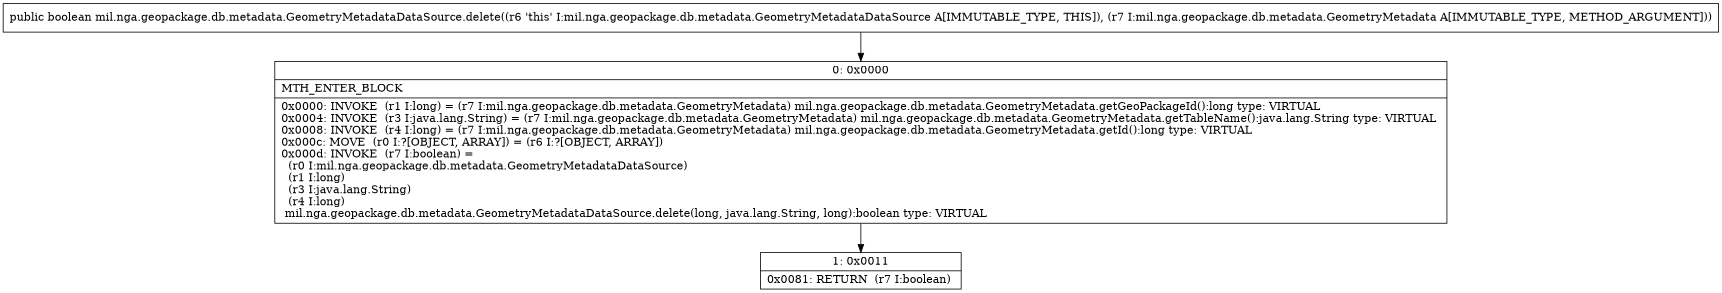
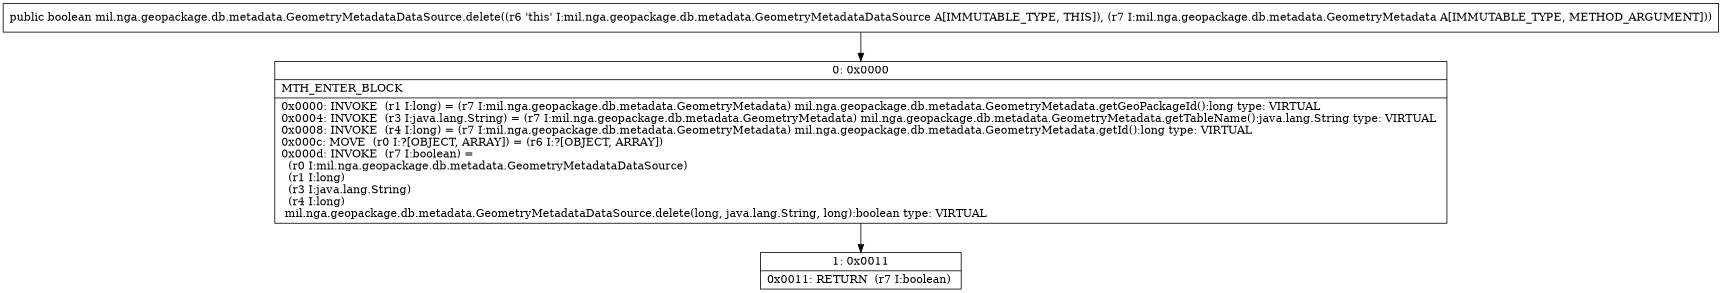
node "1: 0x0011": text "0x0081: RETURN  (r7 I:boolean)" -> "0x0011: RETURN  (r7 I:boolean)"
